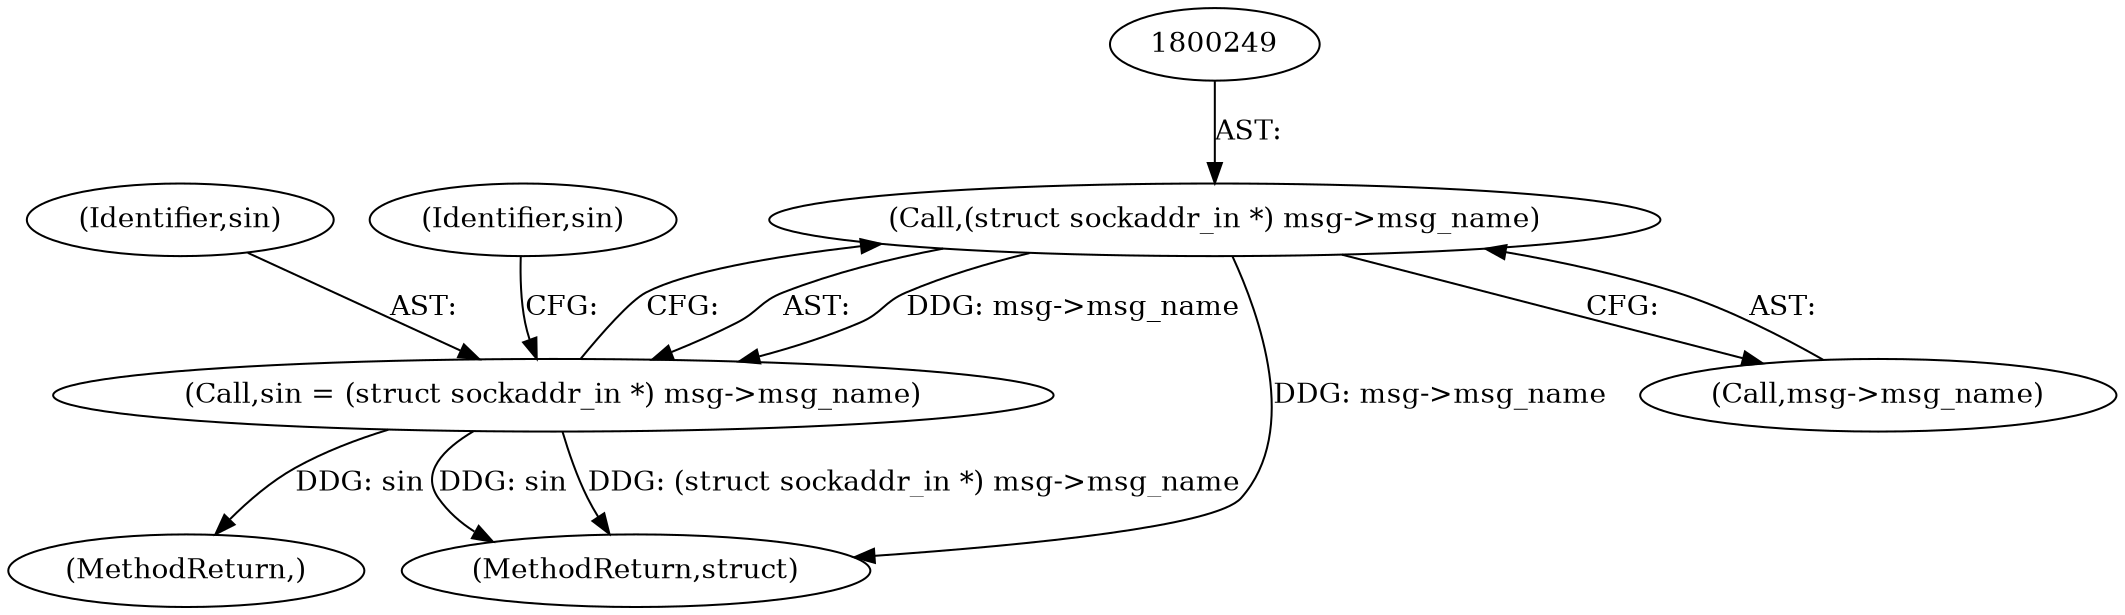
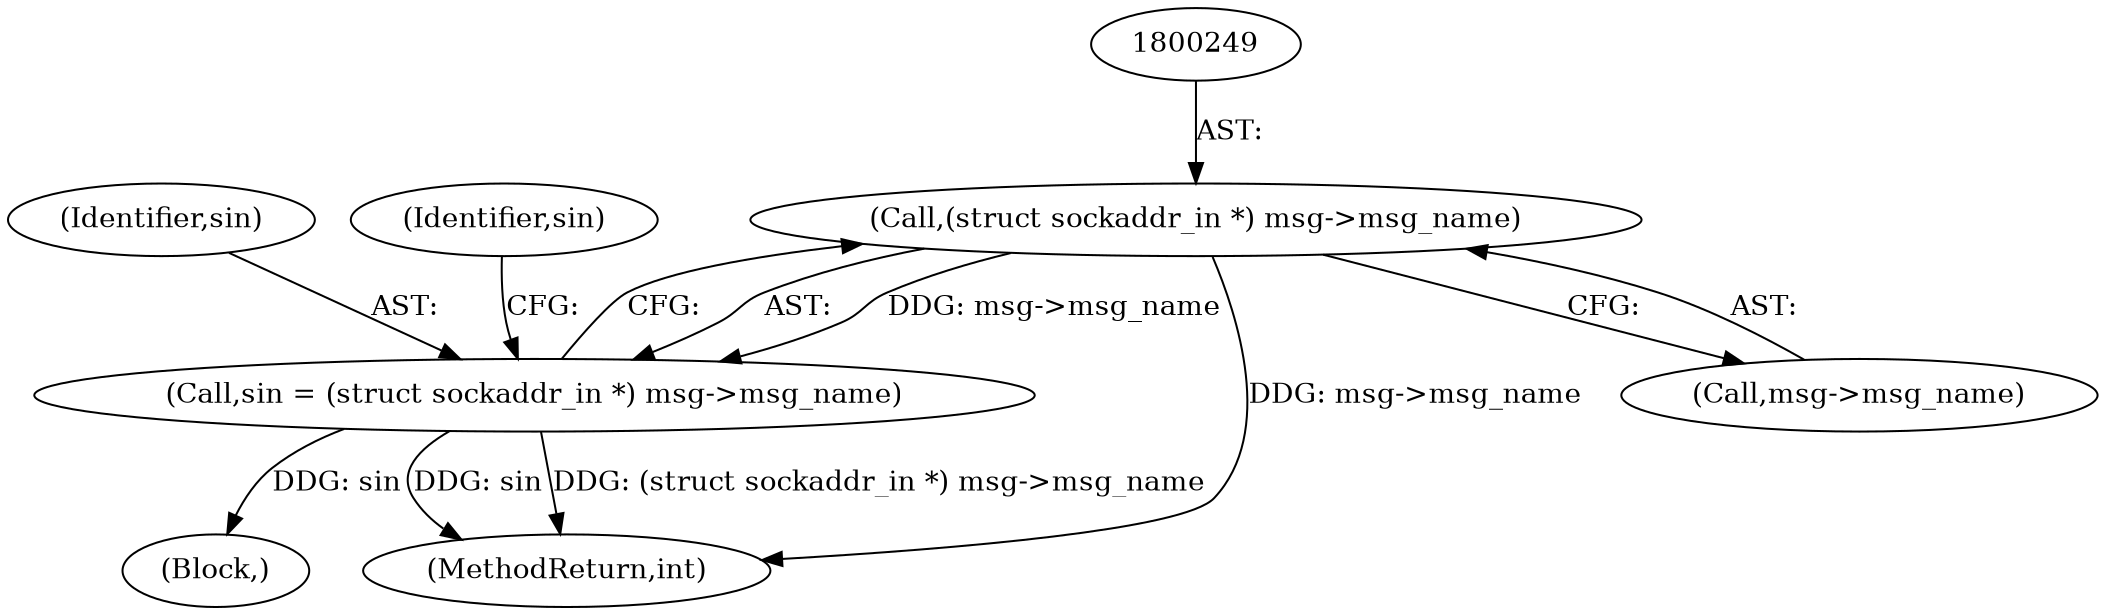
node "(MethodReturn,)": label "(MethodReturn,)" -> "(Block,)"
node "(MethodReturn,struct)": label "(MethodReturn,struct)" -> "(MethodReturn,int)"
